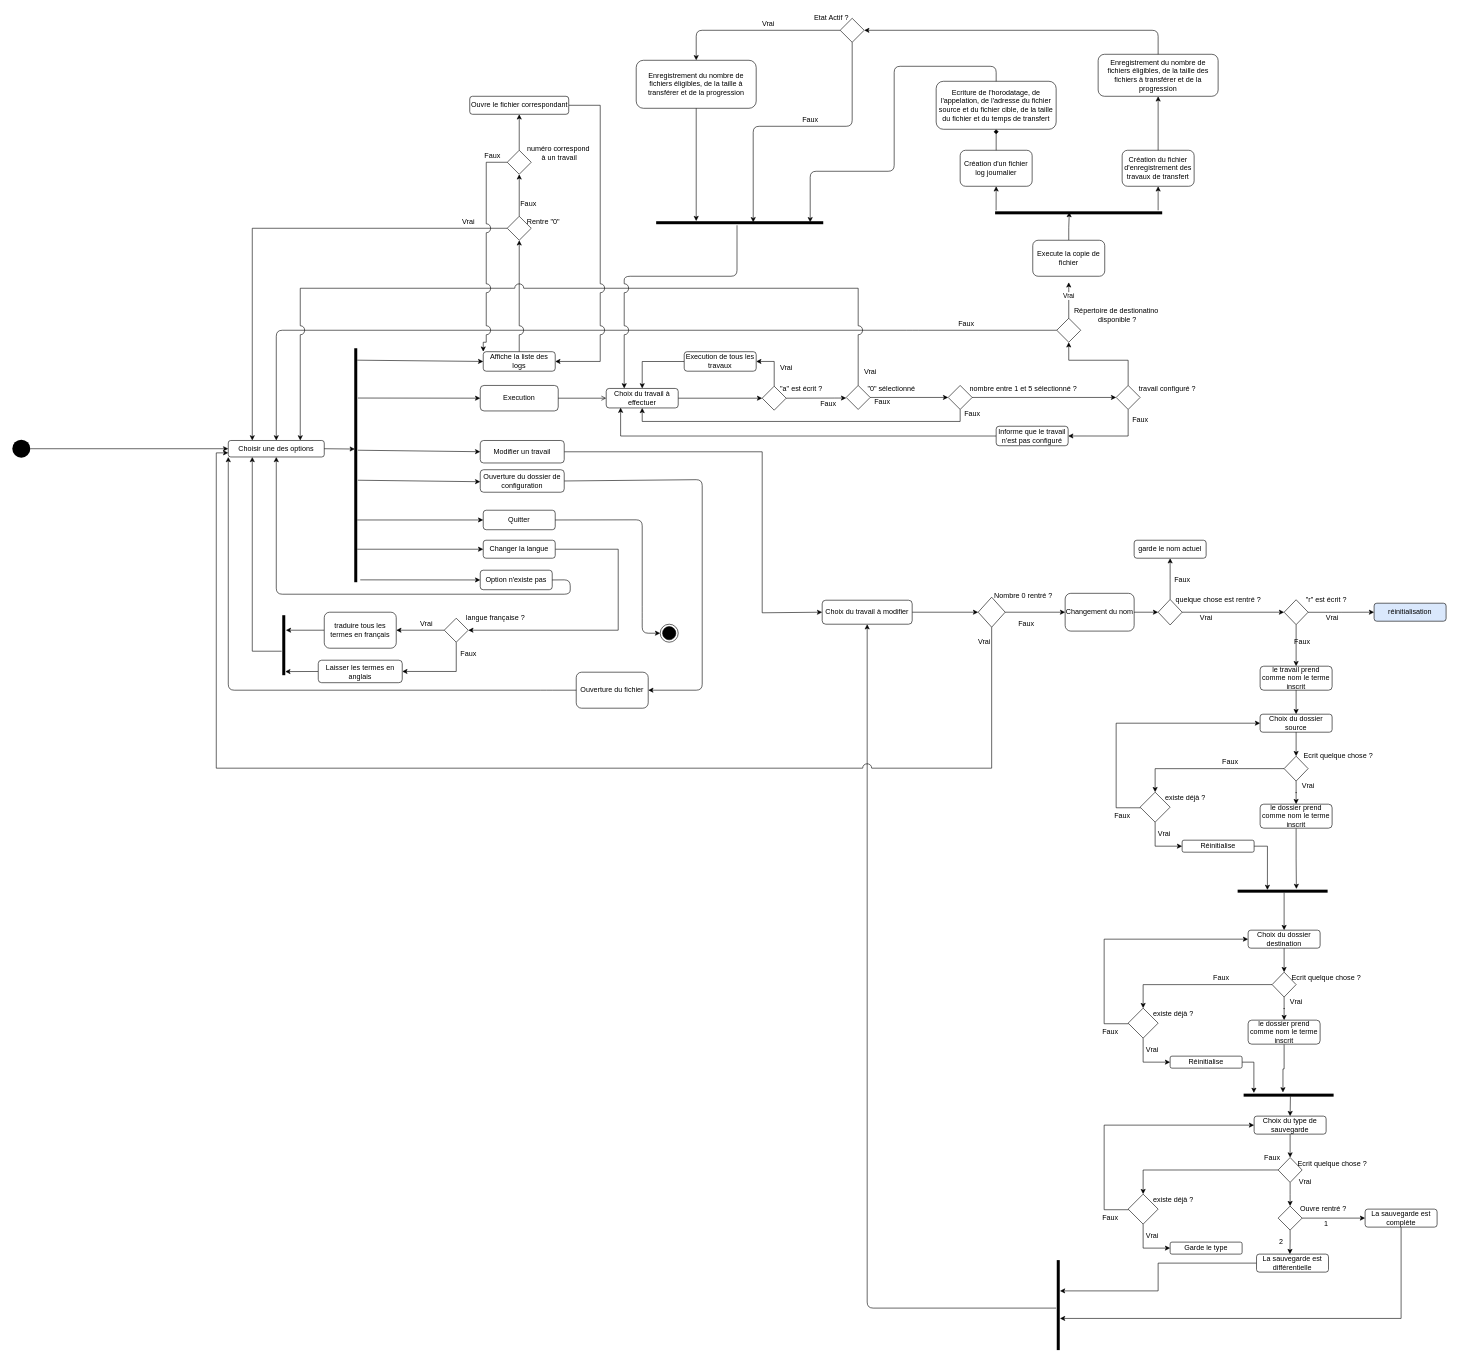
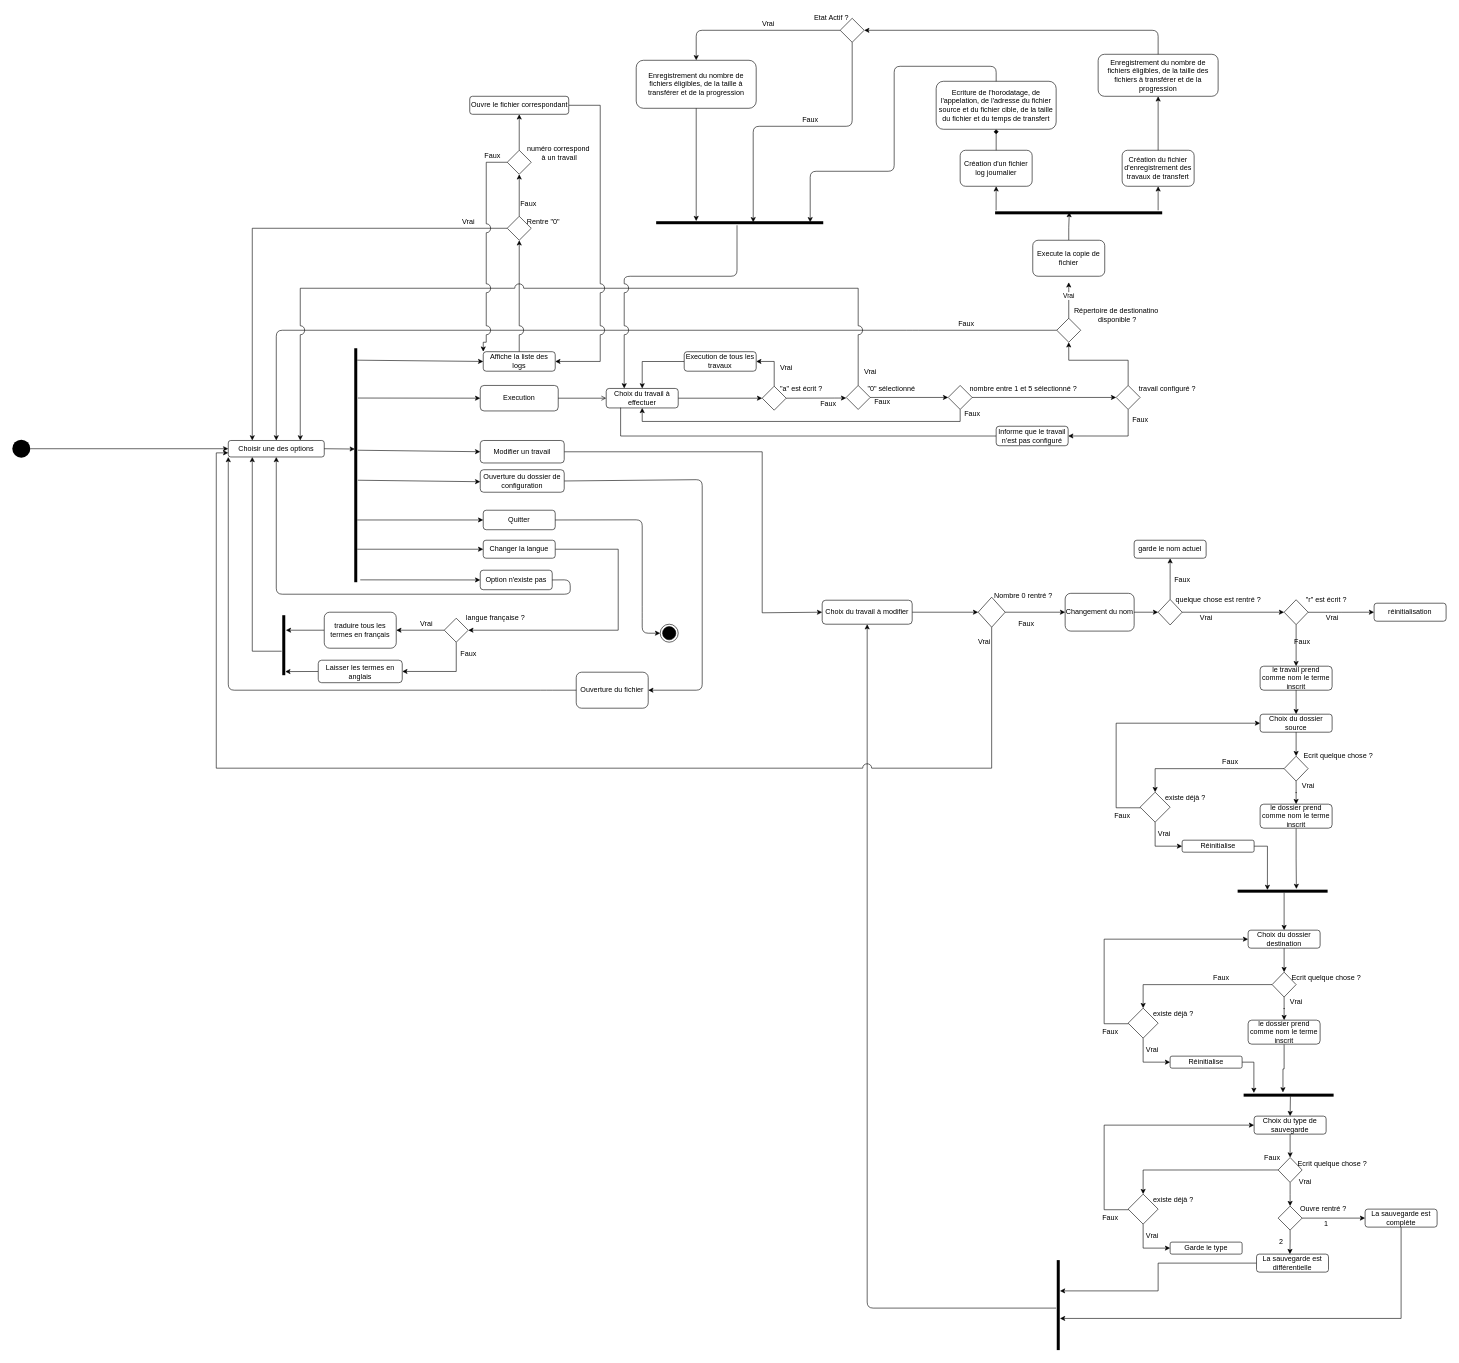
edge "Informe que le travail n'est pas configuré" -> "Choix du travail à effectuer": arrowhead classic -> none
node "réinitialisation": fillcolor #dae8fc -> #ffffff
